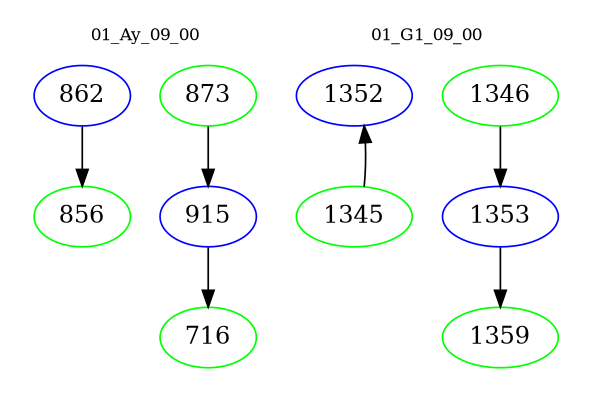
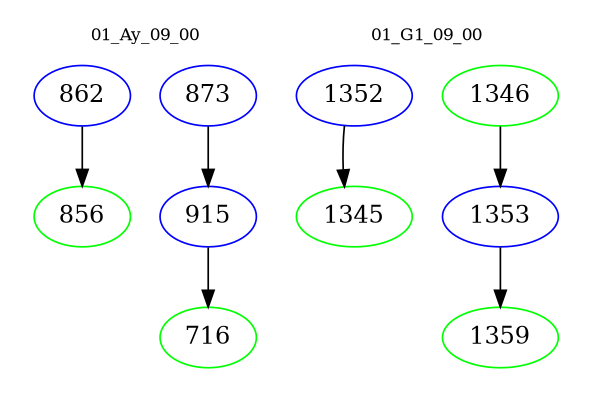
node "873": color green -> blue
edge "1345" -> "1352": reversed
